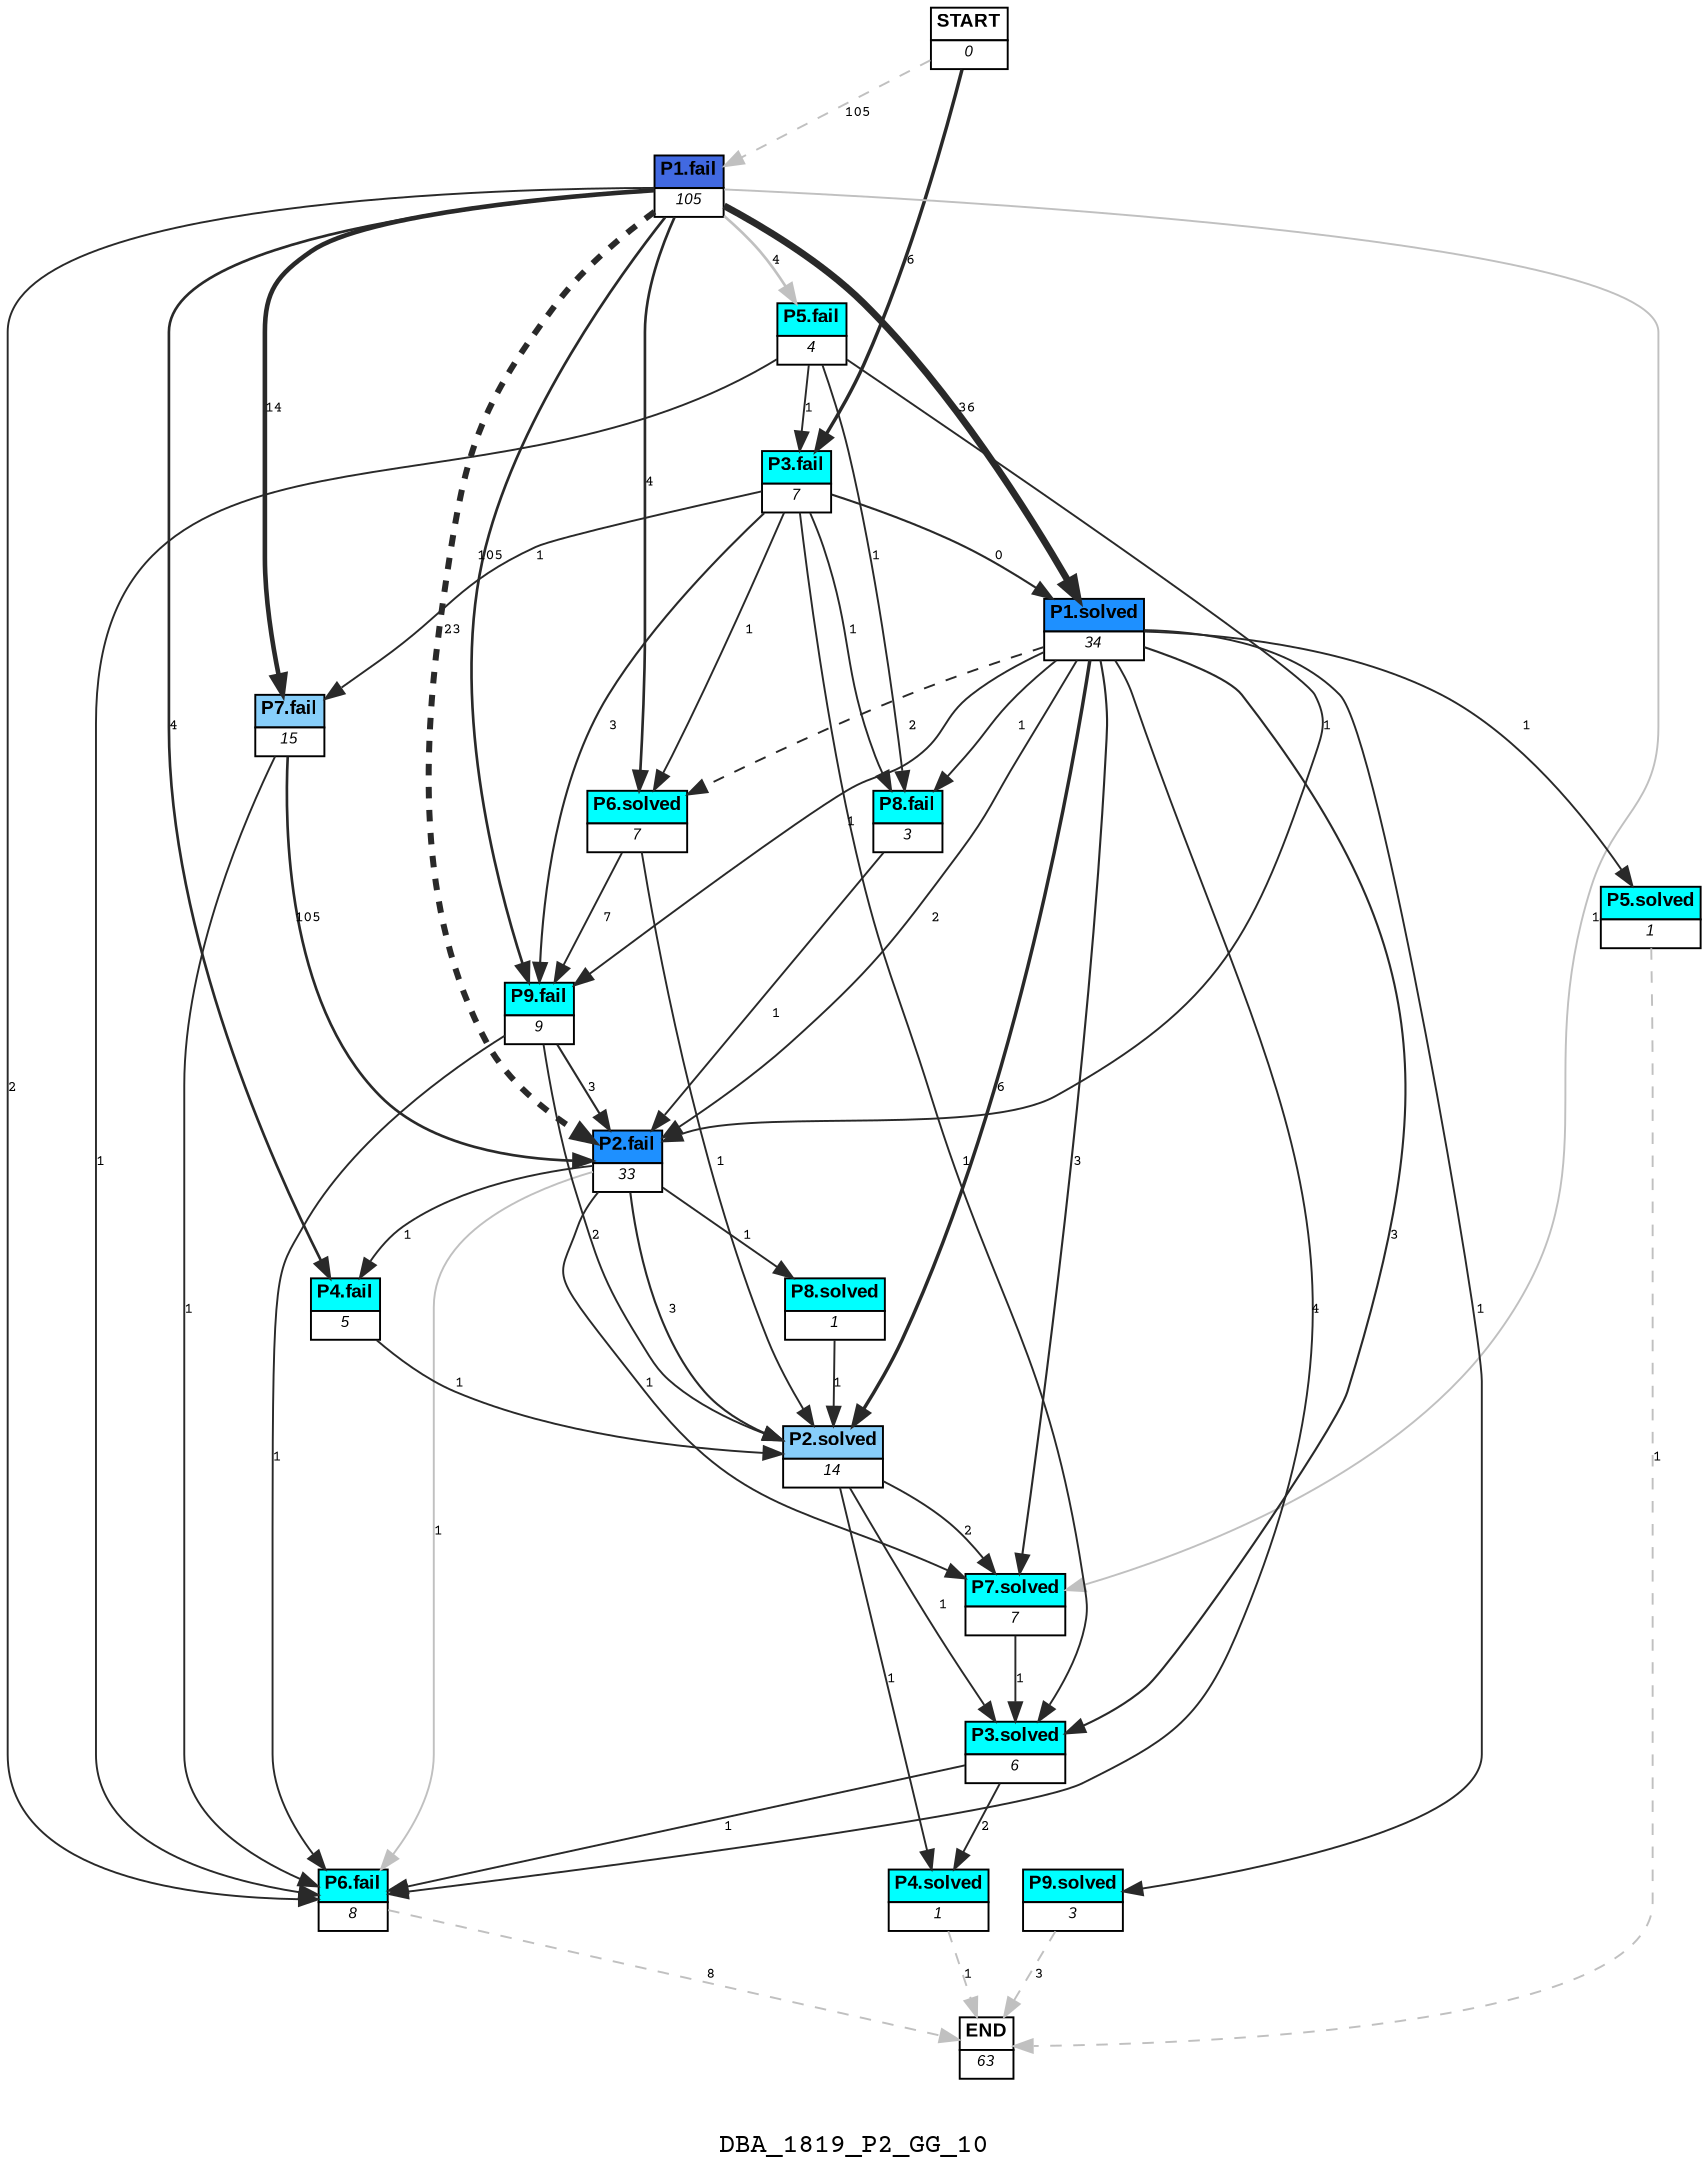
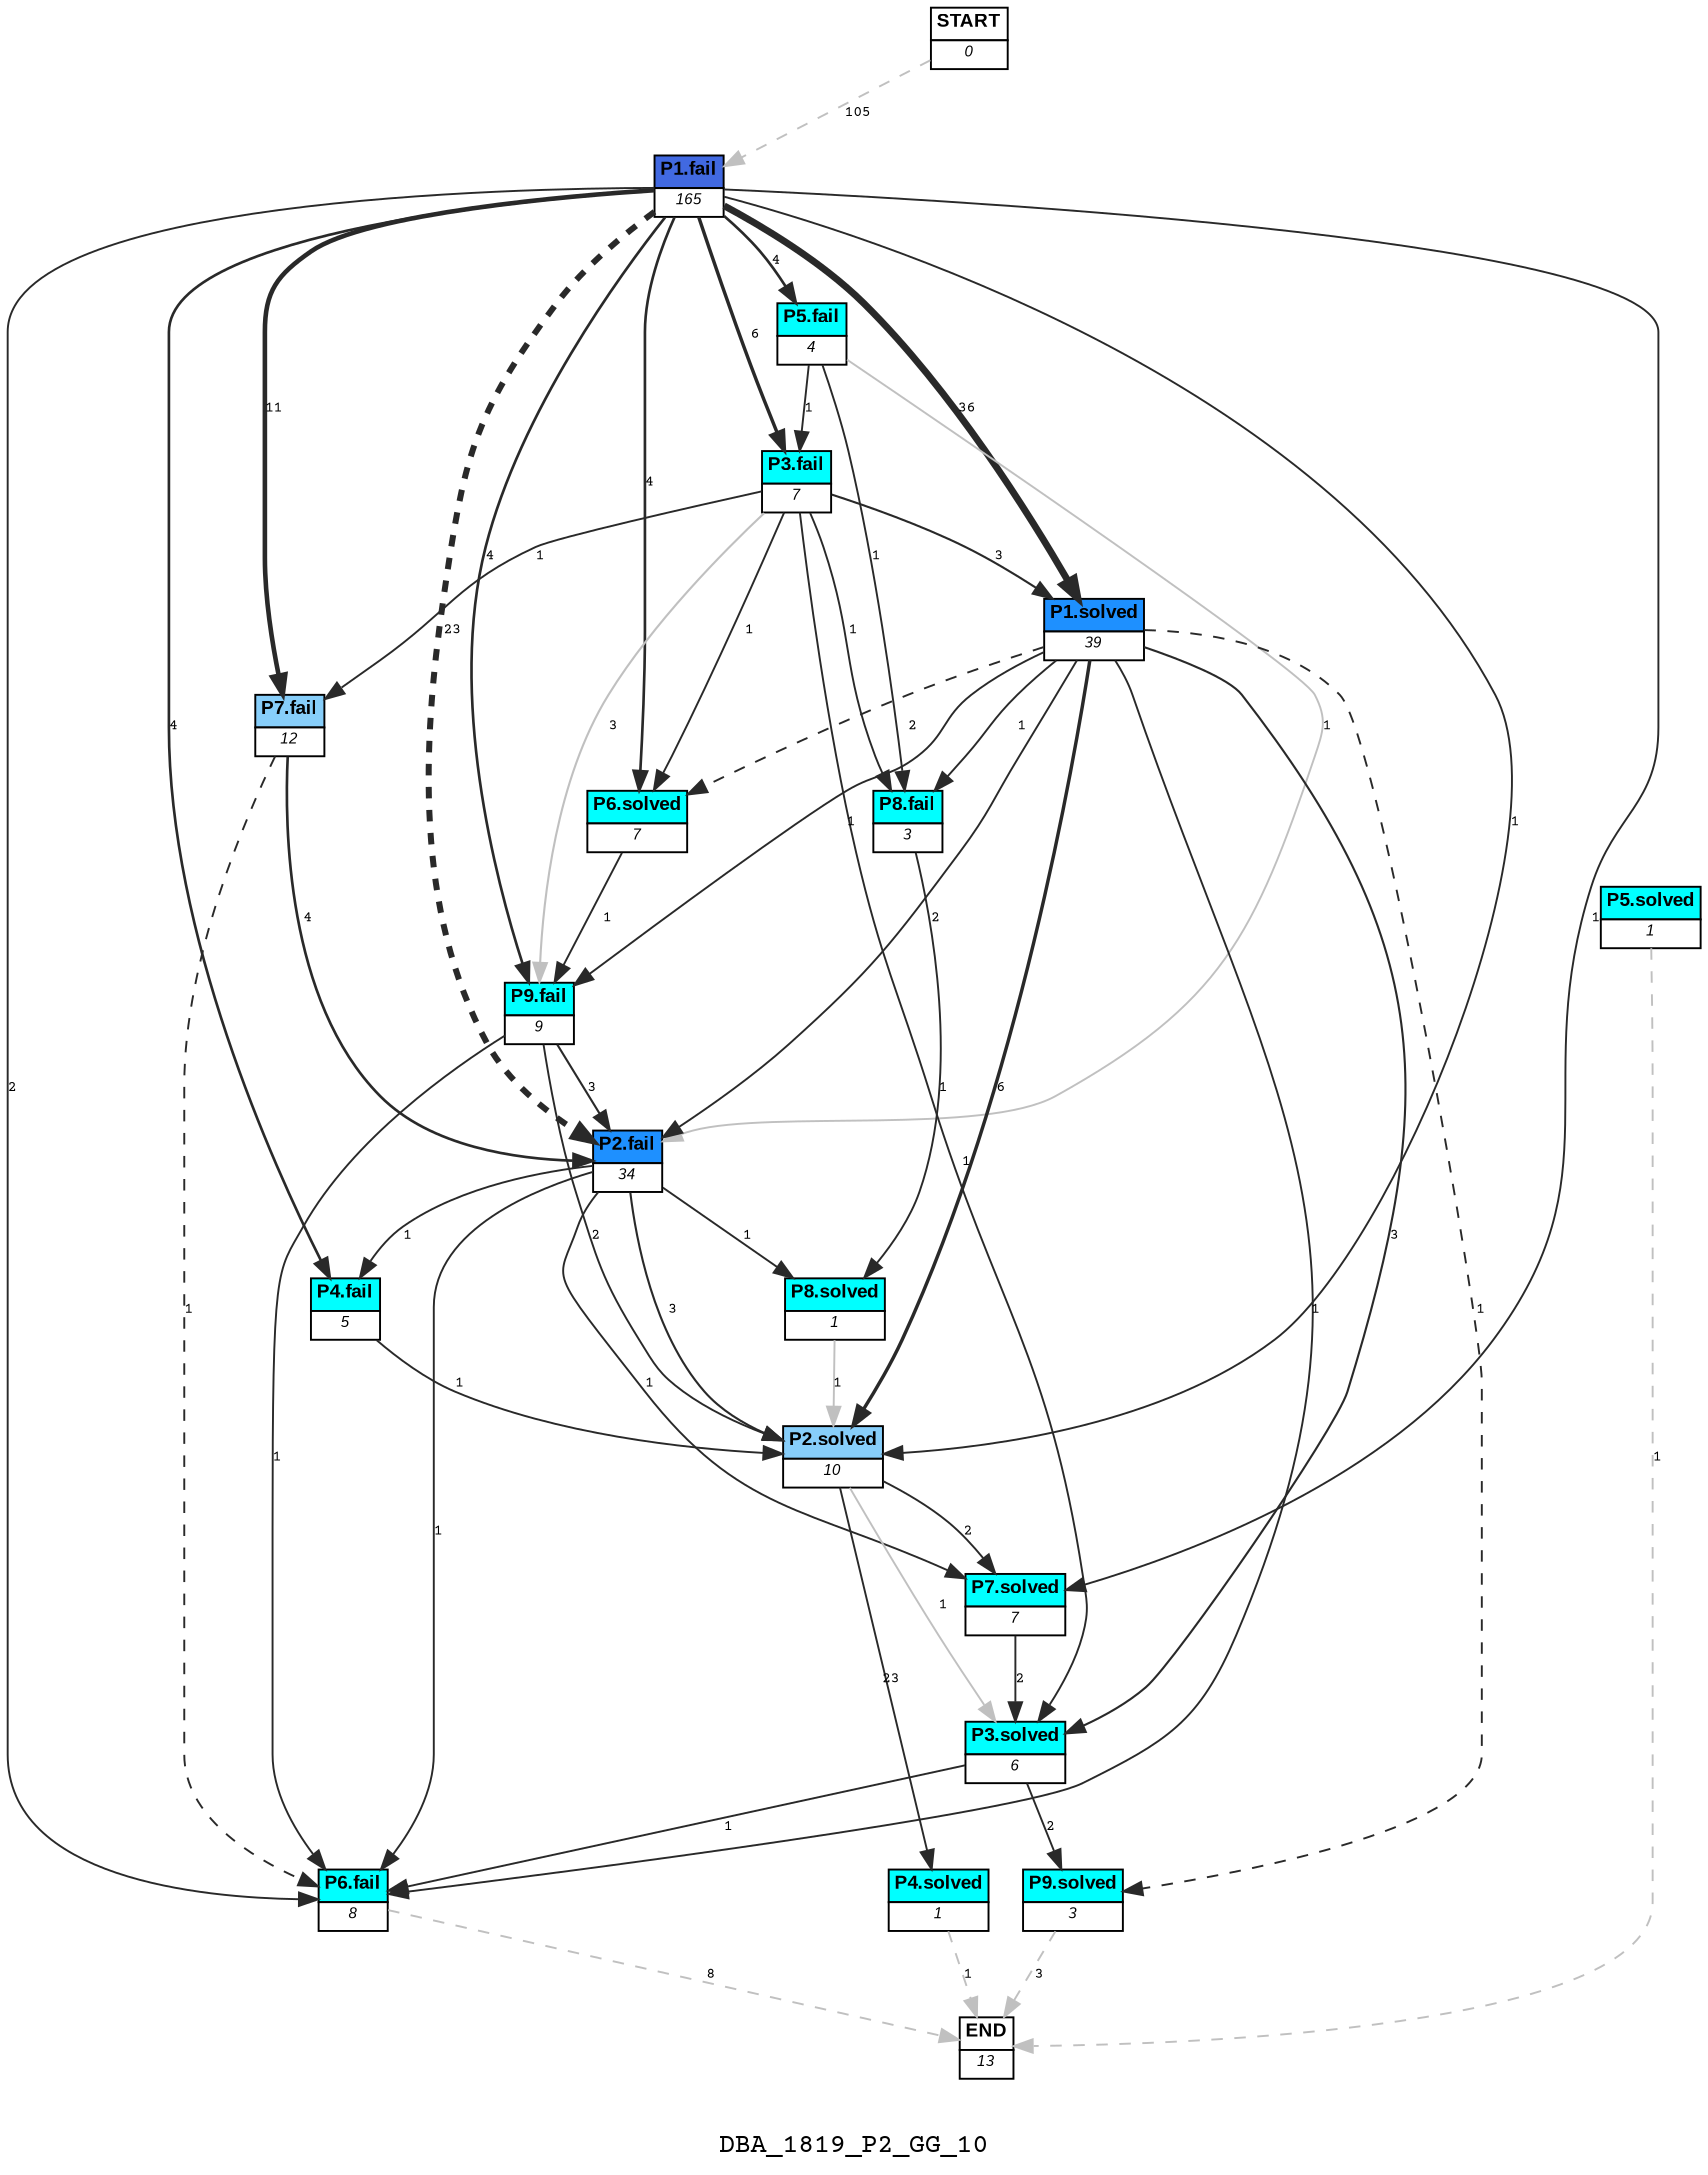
node "P1.fail": text "105" -> "165"
edge "P1.fail" -> "P5.fail": color grey -> grey16
edge "START" -> "P3.fail": now "P1.fail" -> "P3.fail"
edge "P1.fail" -> "P7.fail": label "14" -> "11"
edge "P1.fail" -> "P9.fail": label "105" -> "4"
edge "P3.fail" -> "P1.solved": label "0" -> "3"
edge "P1.fail" -> "P7.solved": color grey -> grey16
node "P1.solved": text "34" -> "39"
edge "P1.solved" -> "P5.solved": removed, label "1"
edge "P3.fail" -> "P9.fail": color grey16 -> grey
node "P7.fail": text "15" -> "12"
edge "P5.fail" -> "P2.fail": color grey16 -> grey
edge "P7.fail" -> "P2.fail": label "105" -> "4"
edge "P6.solved" -> "P9.fail": label "7" -> "1"
edge "P5.fail" -> "P6.fail": removed, label "1"
edge "P8.fail" -> "P2.fail": now "P8.fail" -> "P8.solved"
edge "P1.solved" -> "P7.solved": removed, label "3"
edge "P6.solved" -> "P2.solved": now "P1.fail" -> "P2.solved"
node "P2.fail": text "33" -> "34"
edge "P1.solved" -> "P9.solved": style solid -> dashed
edge "P1.solved" -> "P6.fail": label "4" -> "1"
edge "P7.fail" -> "P6.fail": style solid -> dashed
edge "P8.solved" -> "P2.solved": color grey16 -> grey
node "P2.solved": text "14" -> "10"
edge "P2.fail" -> "P6.fail": color grey -> grey16
edge "P2.solved" -> "P3.solved": color grey16 -> grey
edge "P2.solved" -> "P4.solved": label "1" -> "23"
edge "P7.solved" -> "P3.solved": label "1" -> "2"
edge "P3.solved" -> "P4.solved": now "P3.solved" -> "P9.solved"
node "END": text "63" -> "13"
